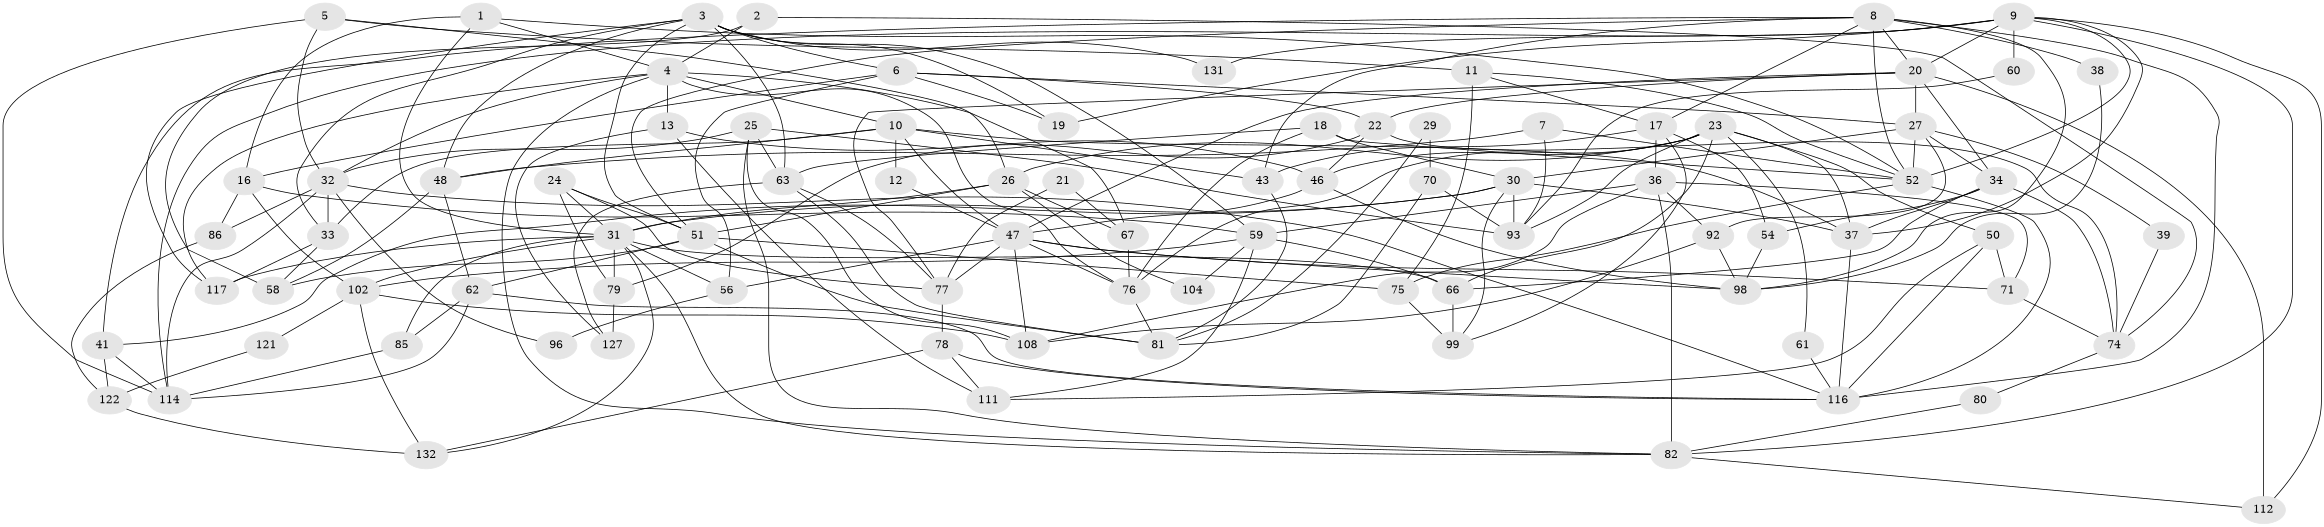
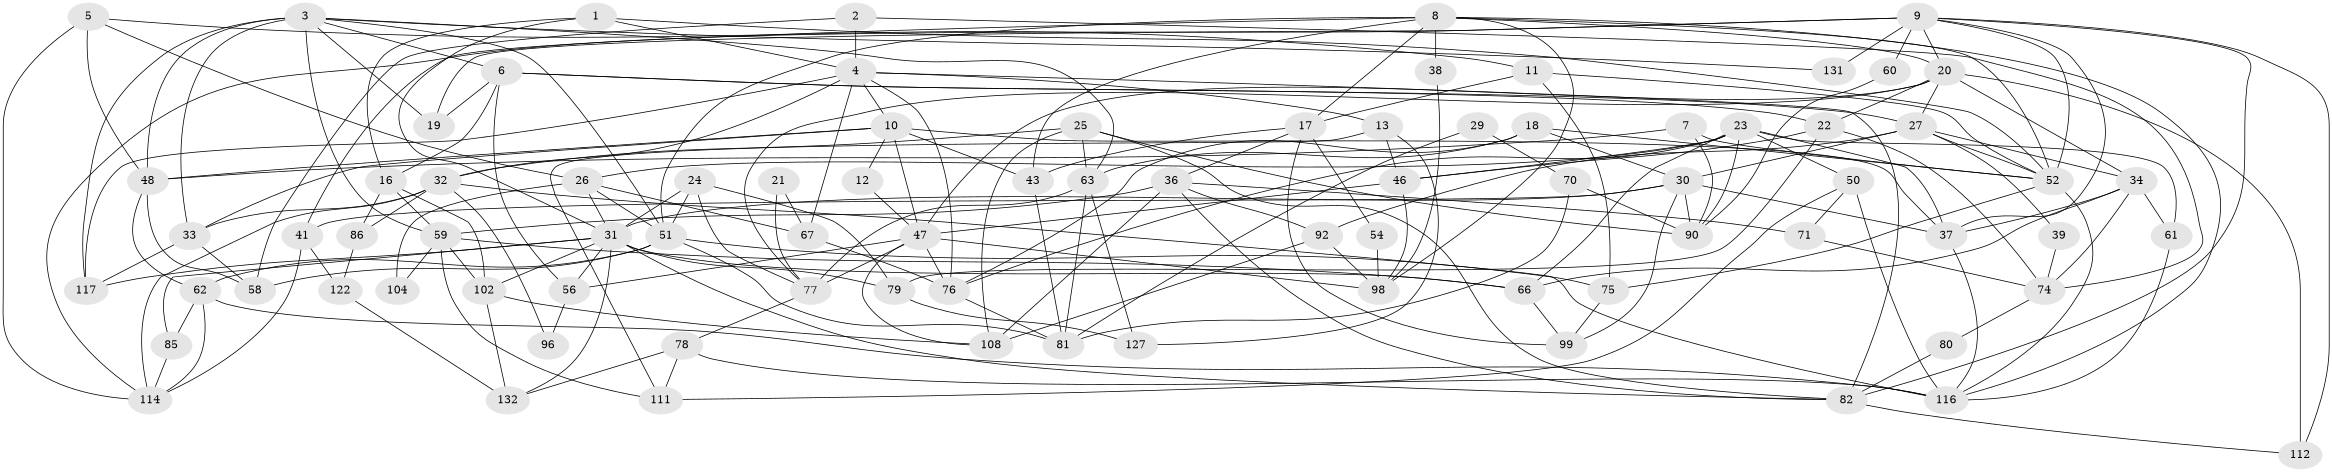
edge "5" -- "32": now "5" -- "48"
edge "34" -- "54": now "34" -- "61"
node "93": label "93" -> "90"
edge "47" -- "71": removed
node "121": removed
